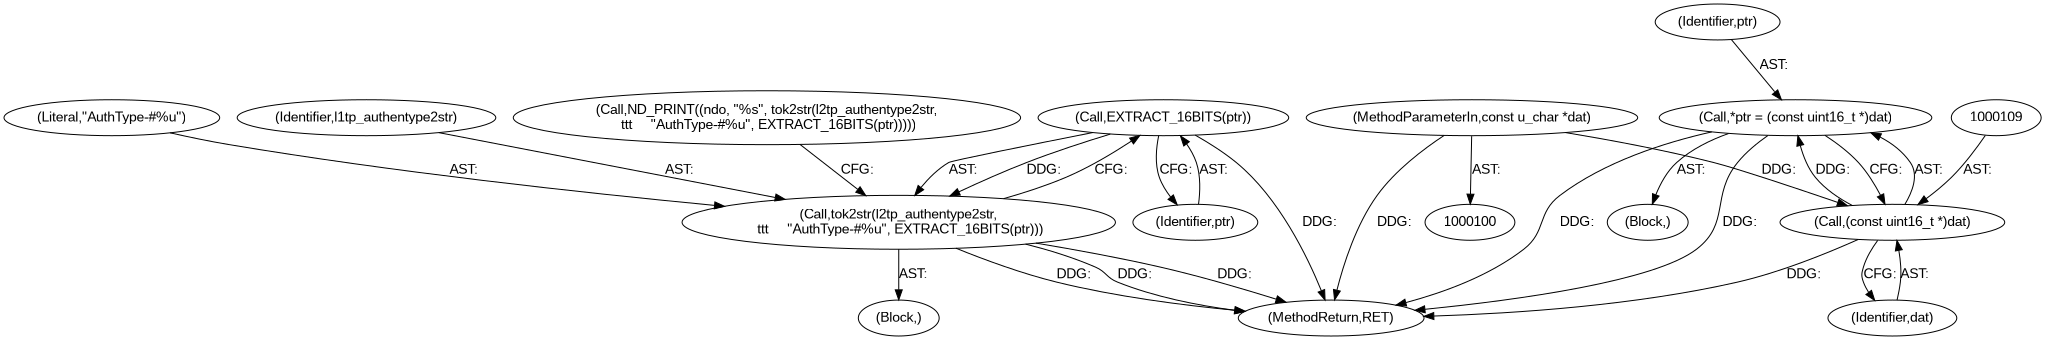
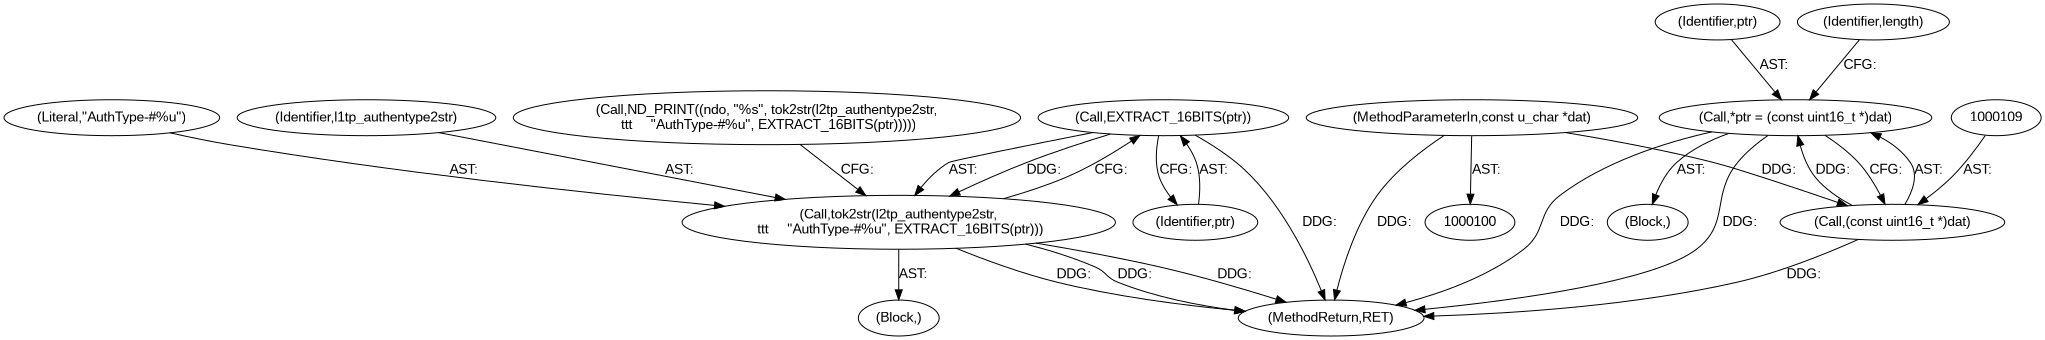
node "(Identifier,length)": added
node "(Identifier,dat)": removed
